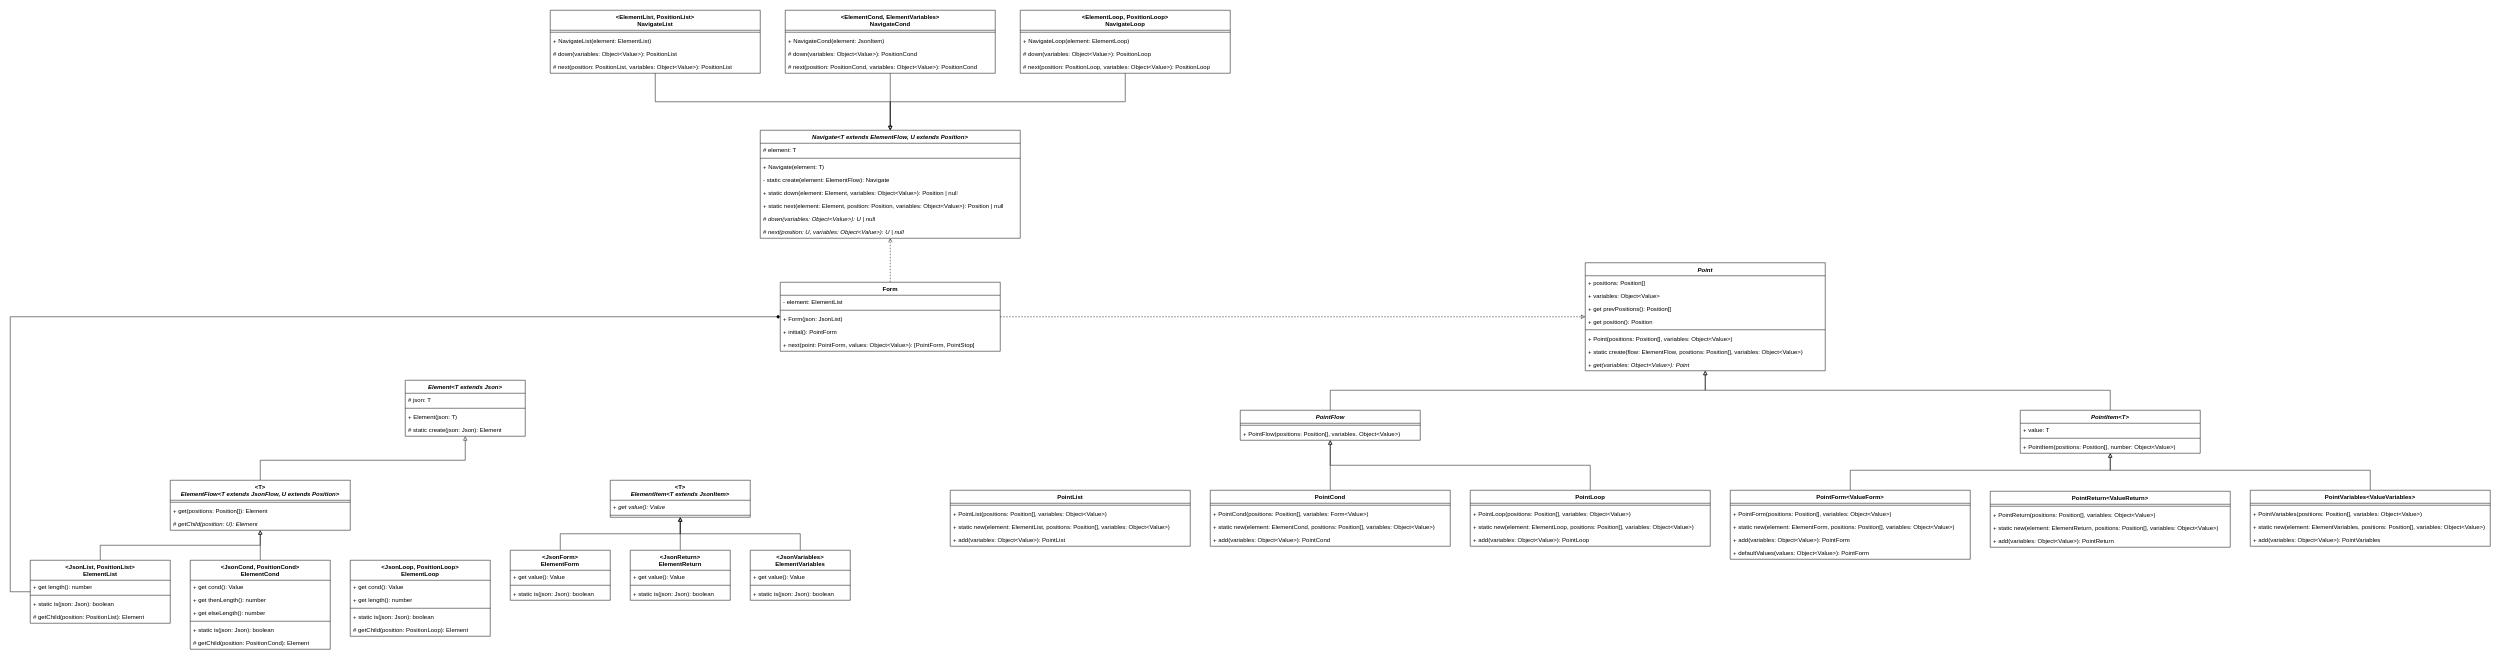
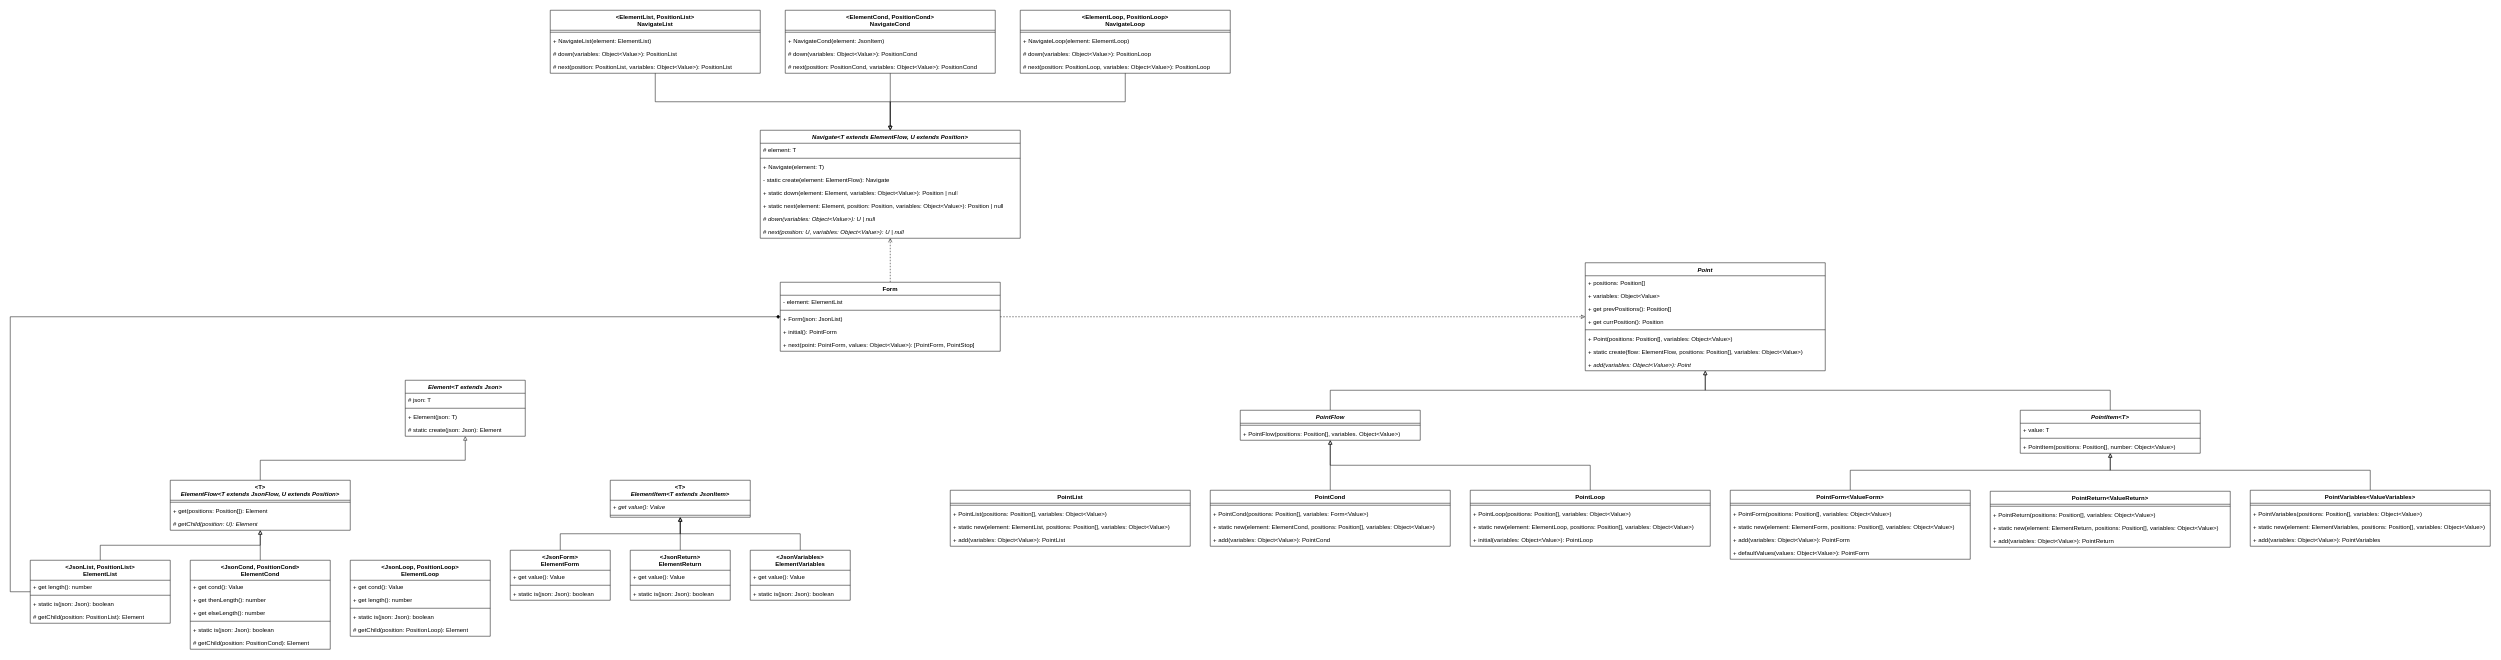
node "<ElementCond, ElementVariables> NavigateCond": label "<ElementCond, ElementVariables> NavigateCond" -> "<ElementCond, PositionCond> NavigateCond"
node "+ get position(): Position": label "+ get position(): Position" -> "+ get currPosition(): Position"
node "+ get(variables: Object<Value>): Point": label "+ get(variables: Object<Value>): Point" -> "+ add(variables: Object<Value>): Point"
node "+ add(variables: Object<Value>): PointLoop": label "+ add(variables: Object<Value>): PointLoop" -> "+ initial(variables: Object<Value>): PointLoop"
